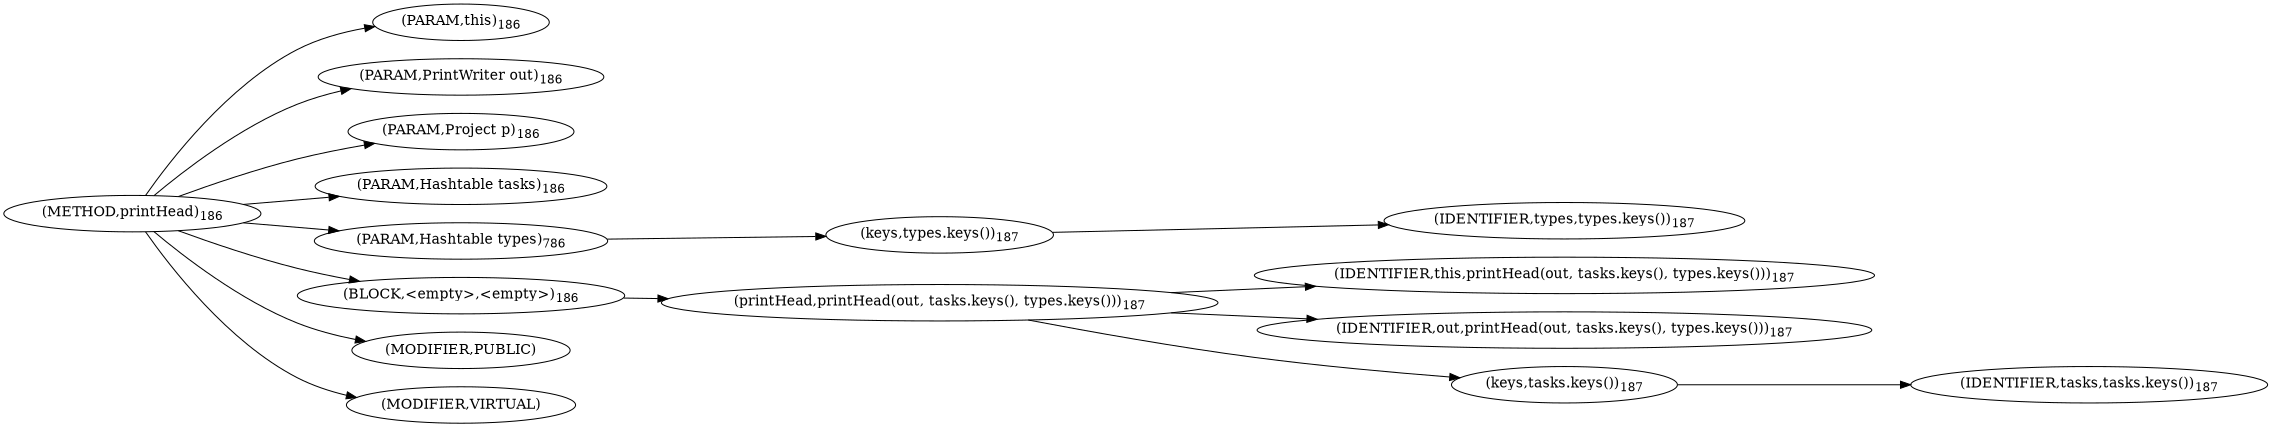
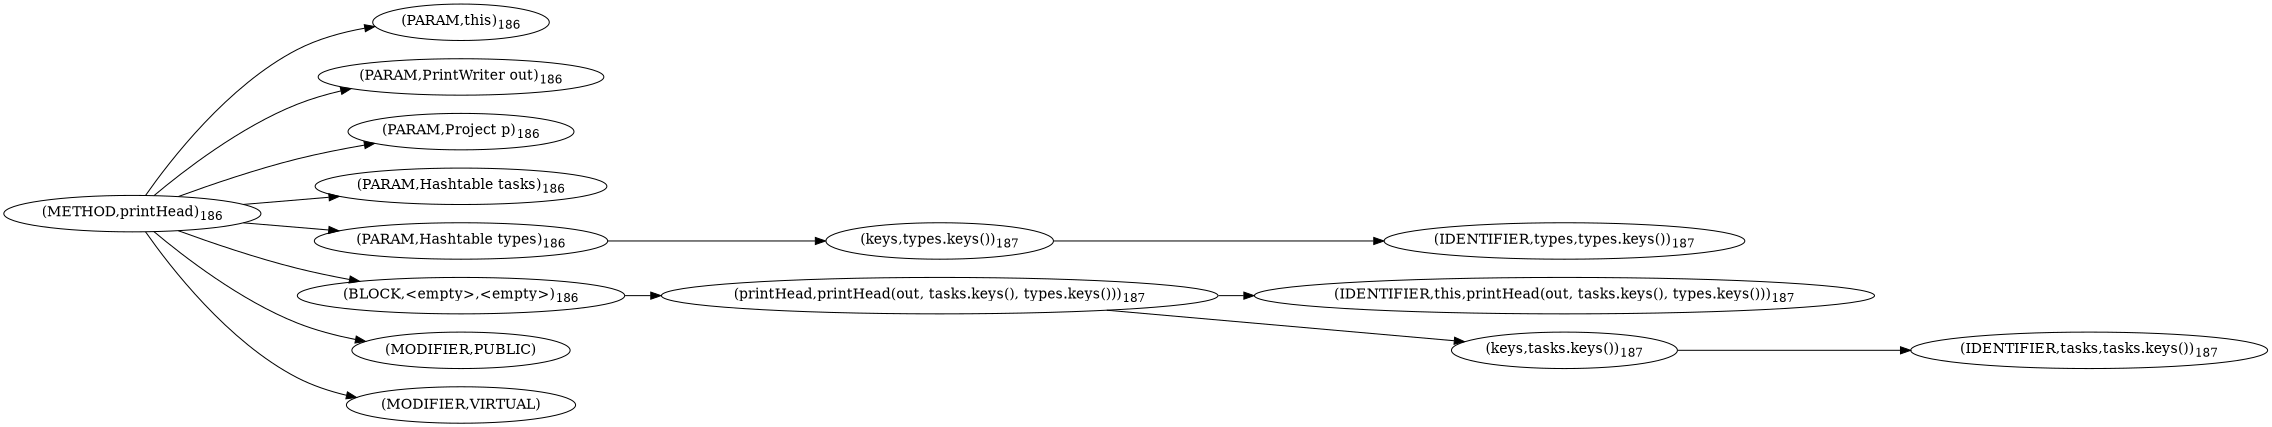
node "(PARAM,Hashtable types)": text "786" -> "186"
node "(IDENTIFIER,out,printHead(out, tasks.keys(), types.keys()))": removed
